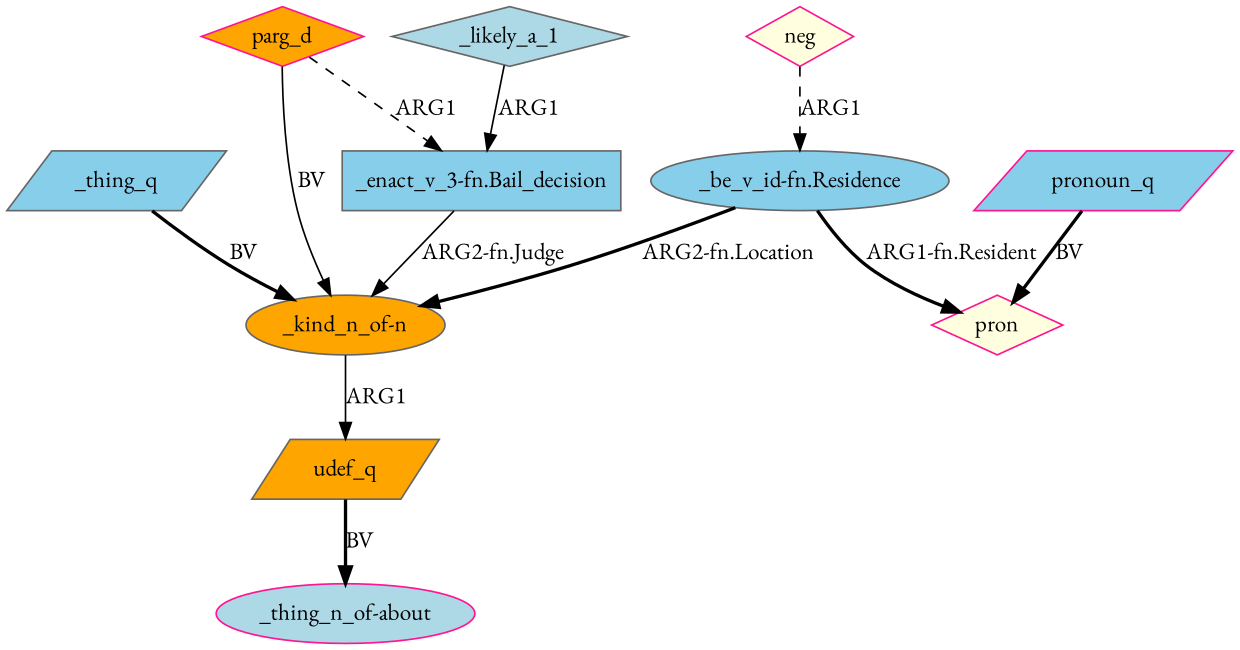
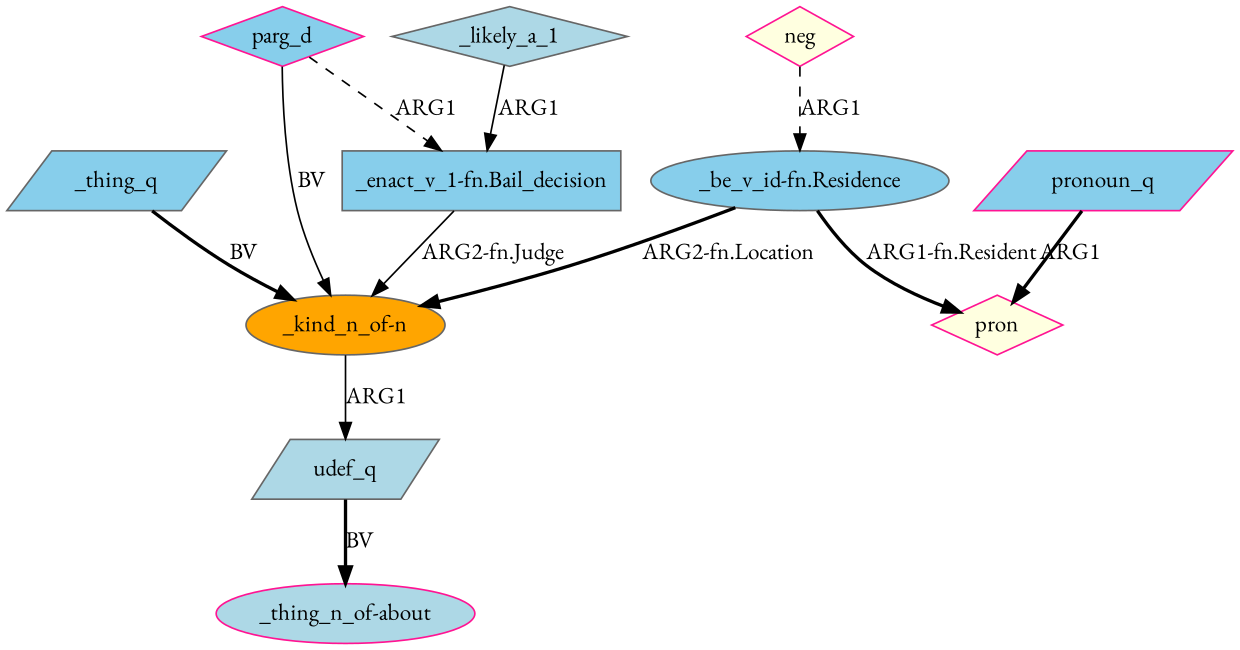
node "parg_d": fillcolor orange -> skyblue
node "_enact_v_3-fn.Bail_decision": label "_enact_v_3-fn.Bail_decision" -> "_enact_v_1-fn.Bail_decision"
edge "pronoun_q" -> "pron": label "BV" -> "ARG1"
node "udef_q": fillcolor orange -> lightblue
